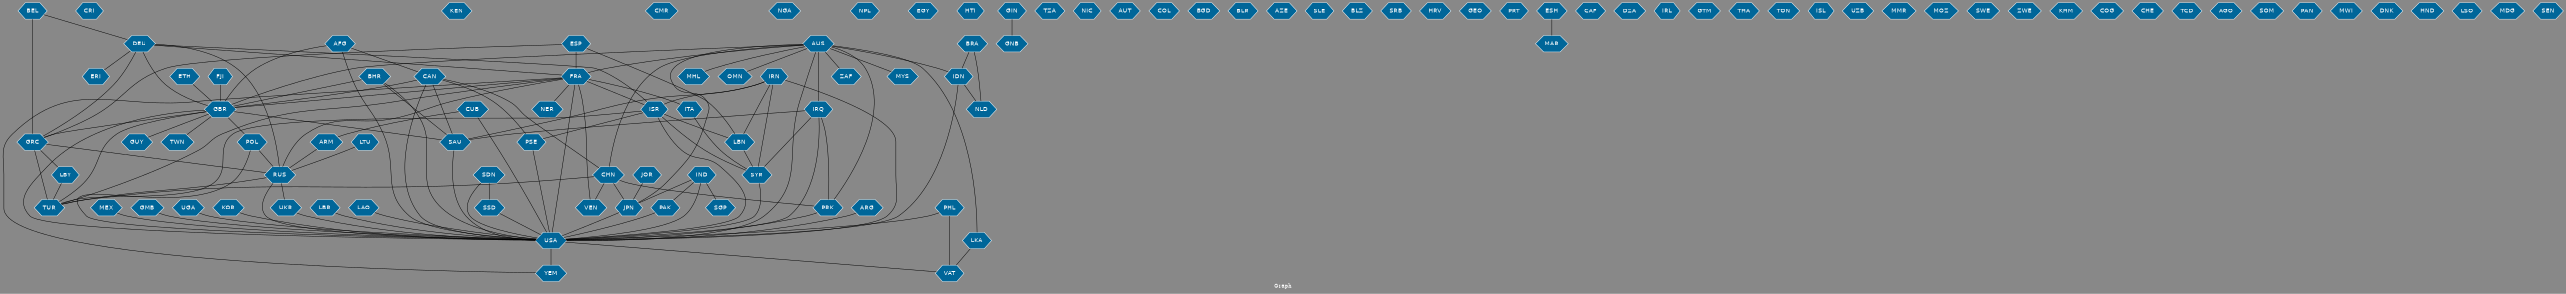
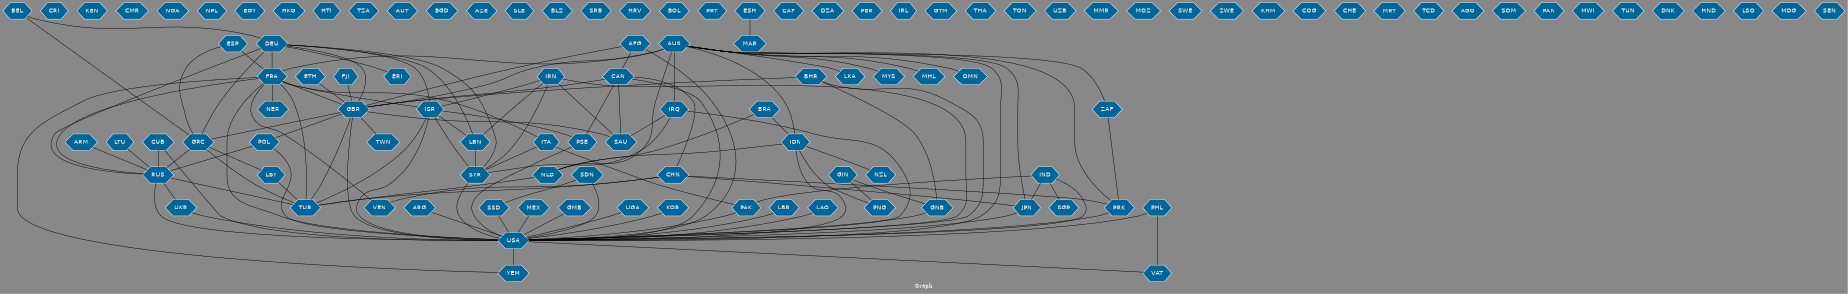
node "HKG": added
node "BOL": added
node "PER": added
node "NIC": removed
node "COL": removed
node "BLR": removed
node "MRT": added
node "GEO": removed
node "TUN": added
node "ISL": removed
edge "DEU" -- "SYR": added
edge "AUS" -- "CHN": now "AUS" -- "NLD"
edge "ESP" -- "LBN": now "DEU" -- "LBN"
edge "BHR" -- "SAU": now "BHR" -- "GNB"
edge "CUB" -- "ARM": now "CUB" -- "RUS"
node "GUY": removed
edge "IRQ" -- "PRK": now "ZAF" -- "PRK"
node "JOR": removed
node "NZL": added
edge "ITA" -- "PAK": added
edge "NLD" -- "TUR": added
node "PNG": added
edge "SAU" -- "USA": now "GNB" -- "USA"
edge "LKA" -- "VAT": removed
